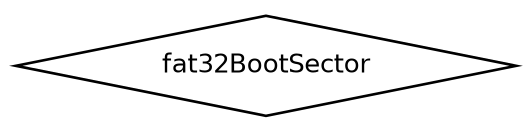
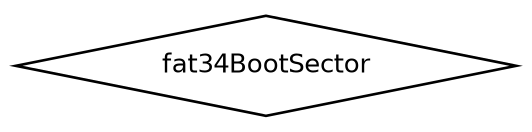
node "fat32BootSector": label "fat32BootSector" -> "fat34BootSector"
